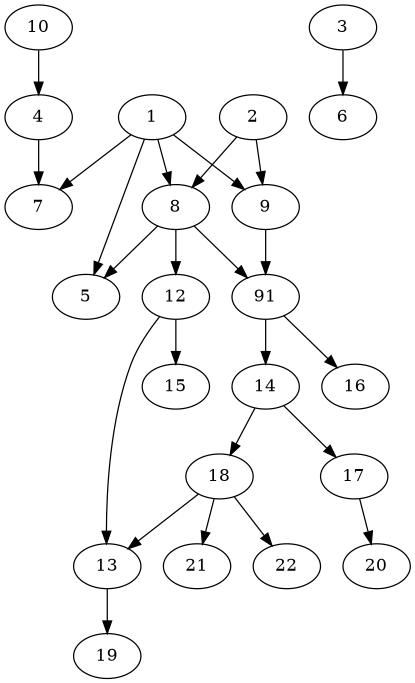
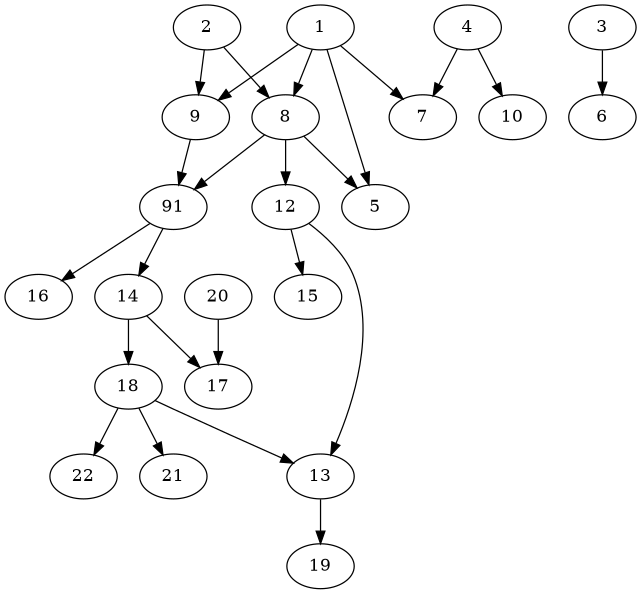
edge "10" -> "4": reversed
edge "17" -> "20": reversed
